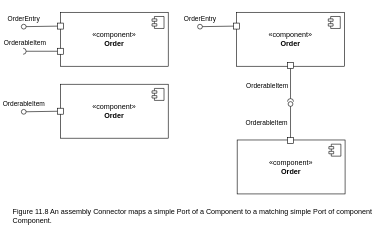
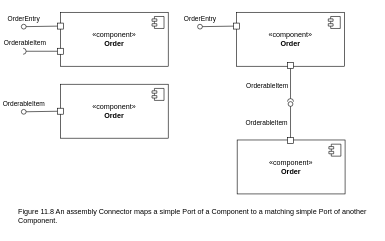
node "Figure 11.8 An assembly Connector maps a simple Port of a Component to a matching simple Port of component Component.": label "Figure 11.8 An assembly Connector maps a simple Port of a Component to a matching simple Port of component Component." -> "Figure 11.8 An assembly Connector maps a simple Port of a Component to a matching simple Port of another Component."
